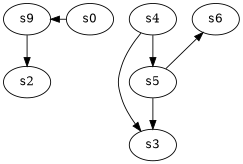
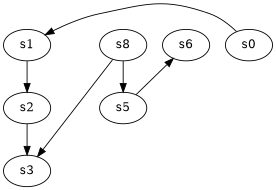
node "s9": label "s9" -> "s1"
node "s4": label "s4" -> "s8"
edge "s5" -> "s3": now "s2" -> "s3"
